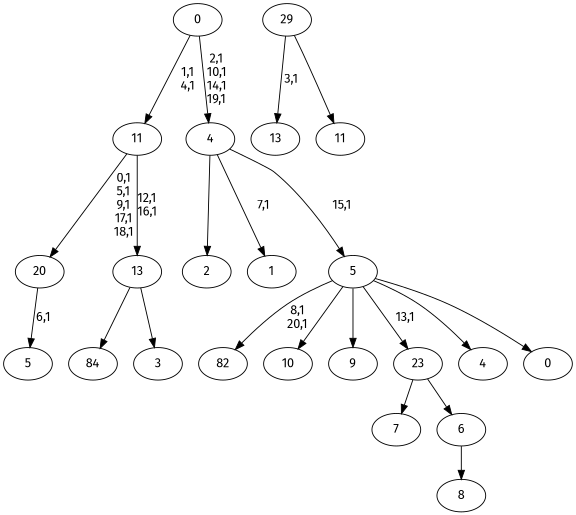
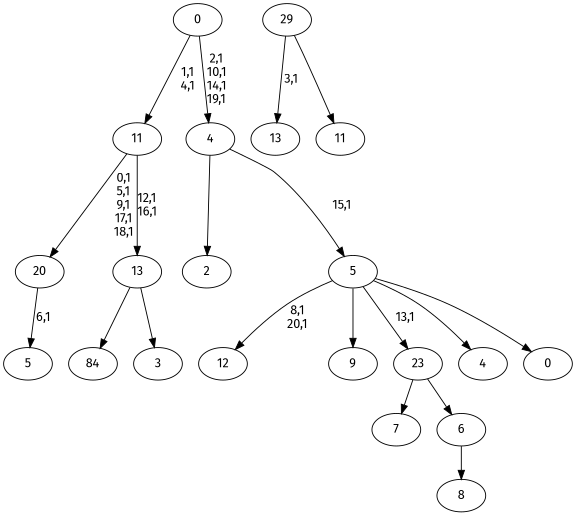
node "1": removed
node "82": label "82" -> "12"
node "10": removed
